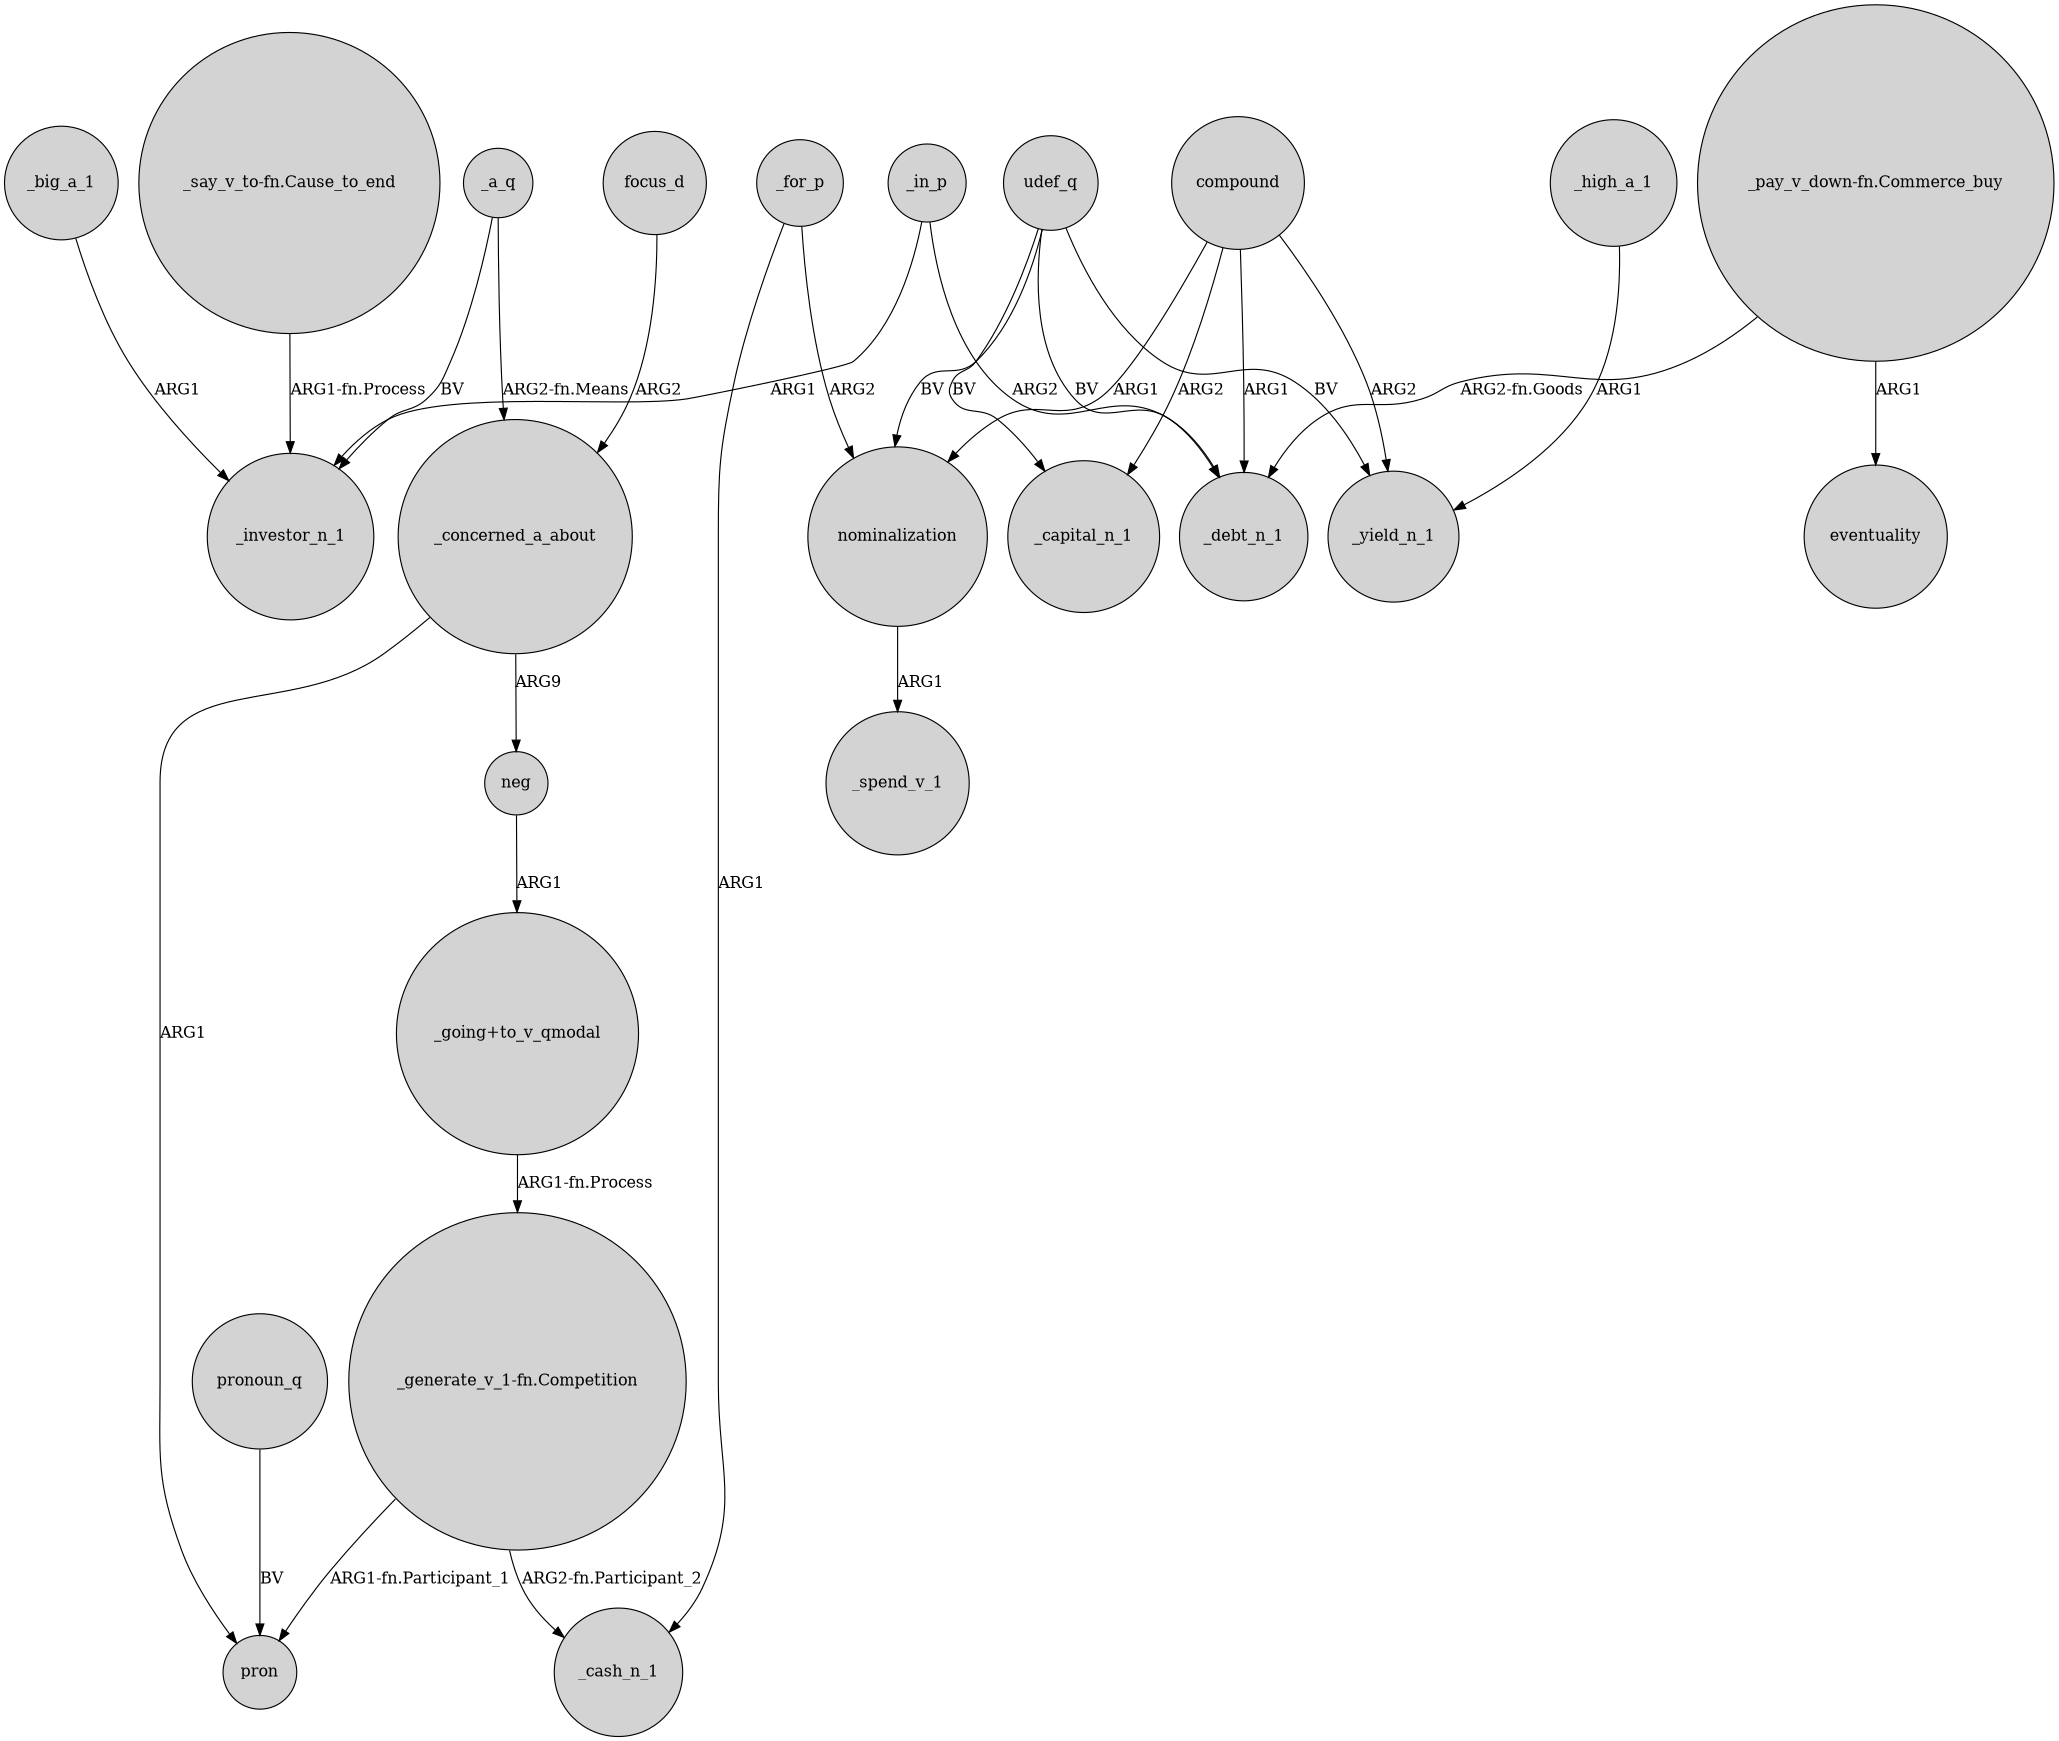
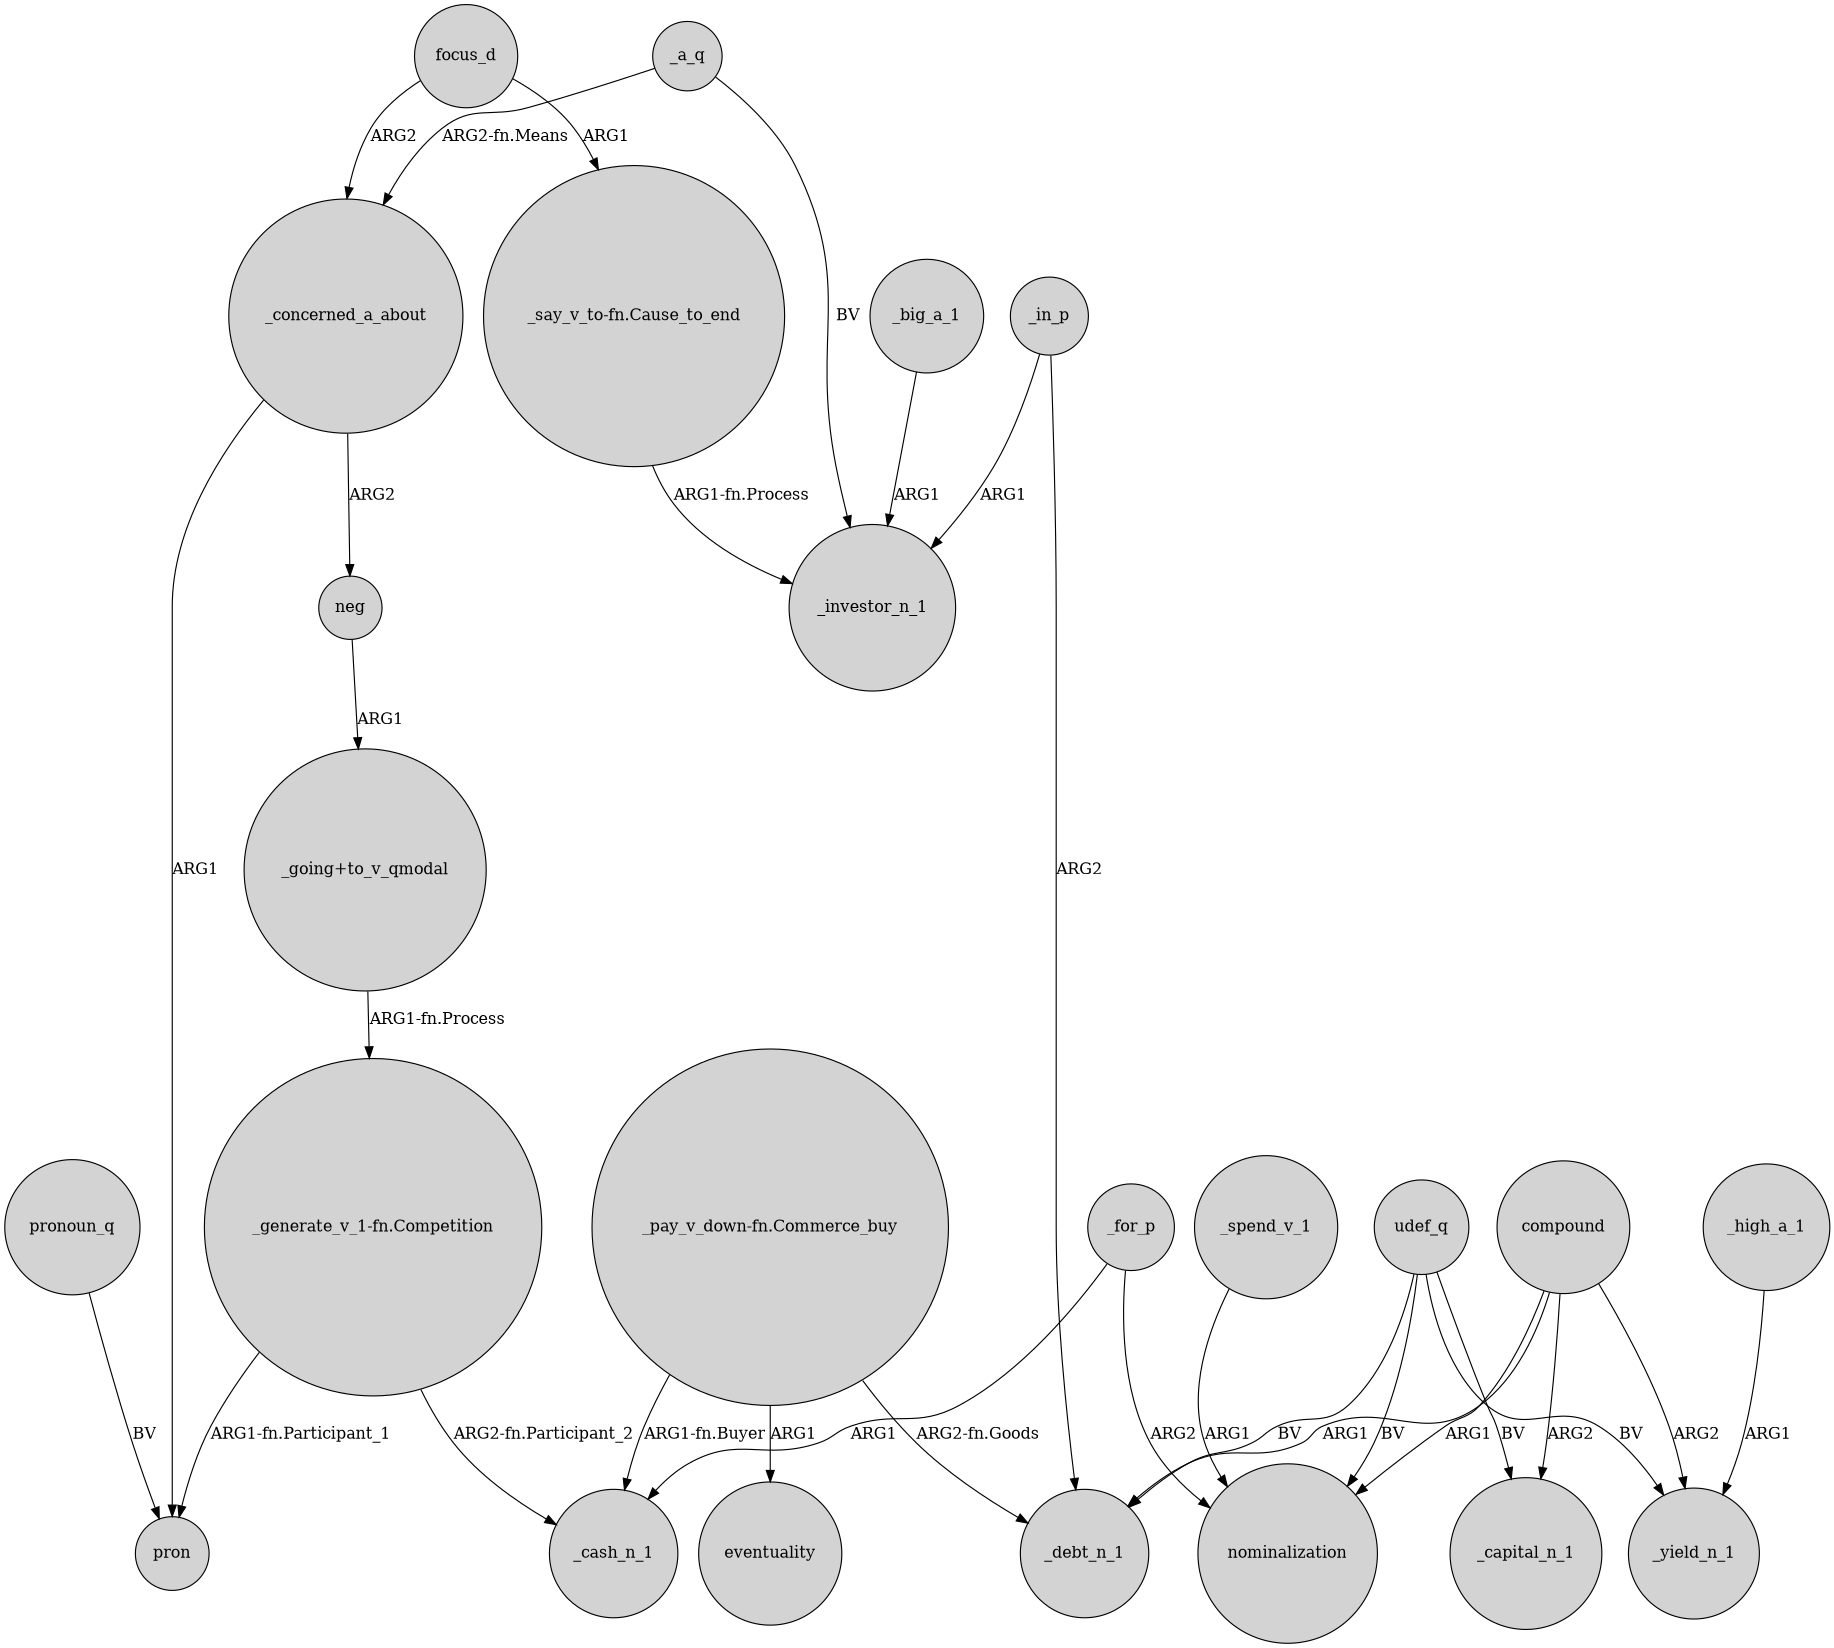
edge "focus_d" -> "_say_v_to-fn.Cause_to_end": added, label "ARG1"
edge "nominalization" -> "_spend_v_1": reversed
edge "_concerned_a_about" -> "neg": label "ARG9" -> "ARG2"
edge "_pay_v_down-fn.Commerce_buy" -> "_cash_n_1": added, label "ARG1-fn.Buyer"
